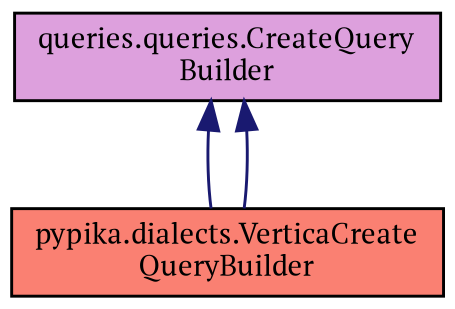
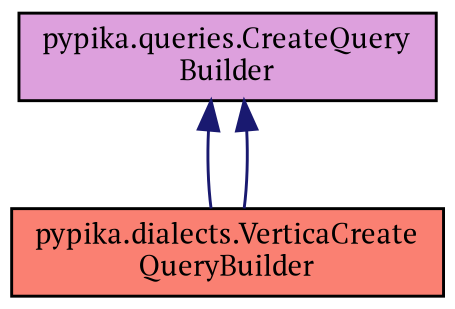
node "queries.queries.CreateQuery Builder": label "queries.queries.CreateQuery Builder" -> "pypika.queries.CreateQuery Builder"
